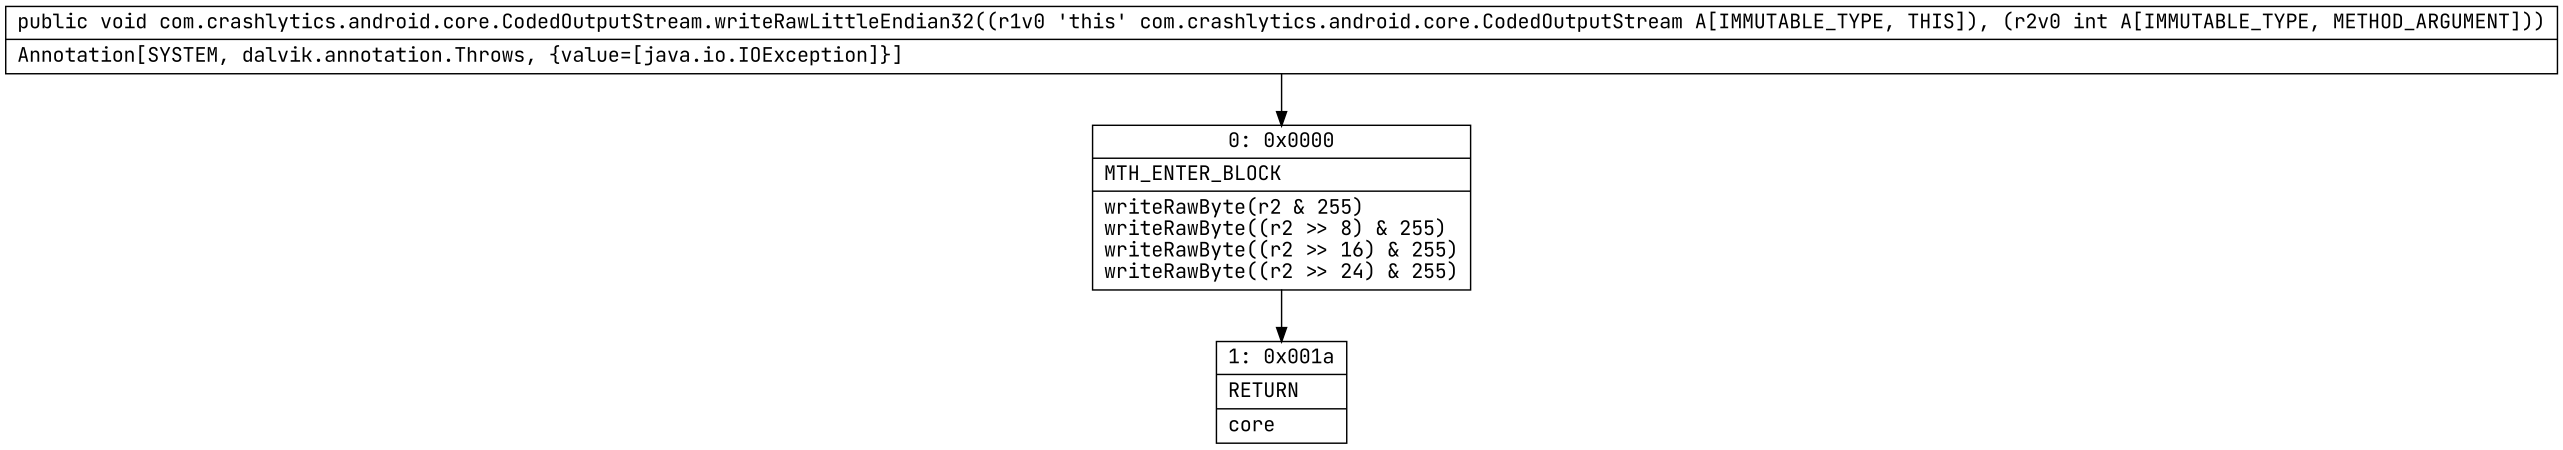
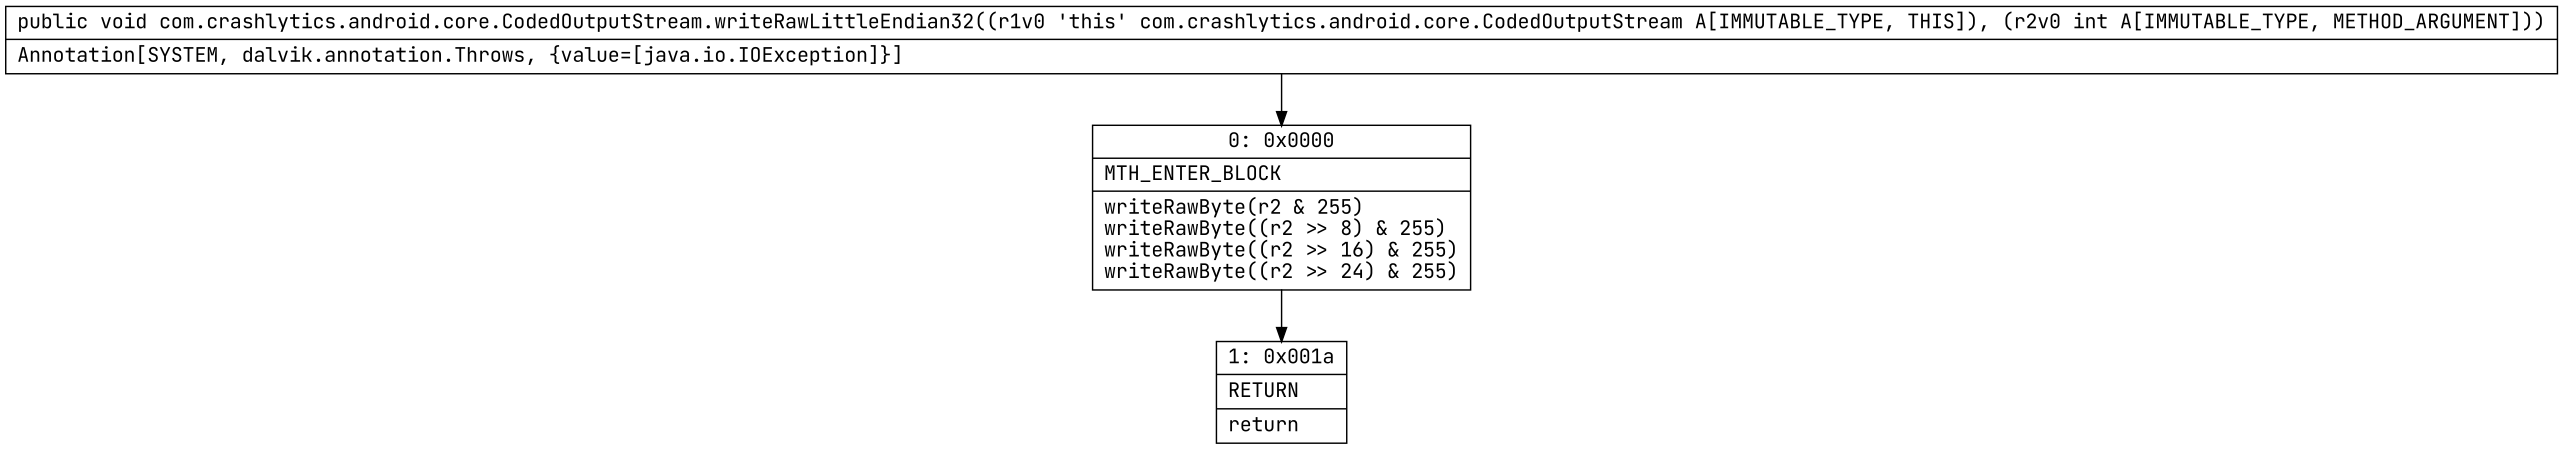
node "1: 0x001a": text "core" -> "return"
